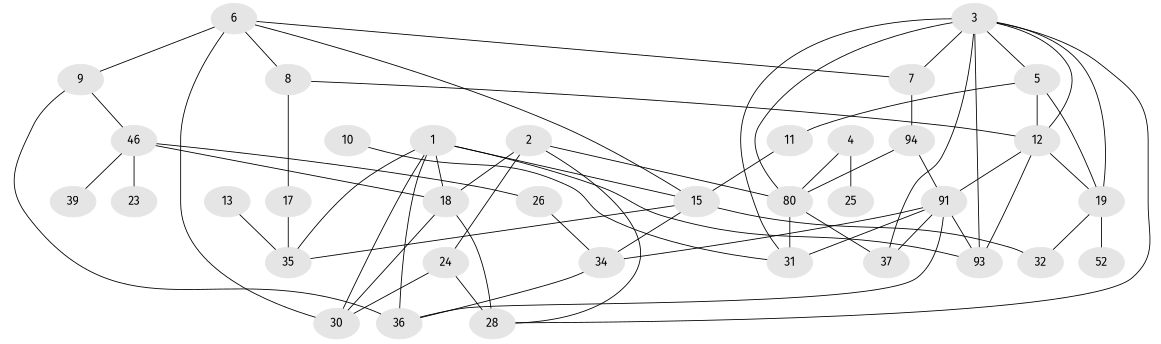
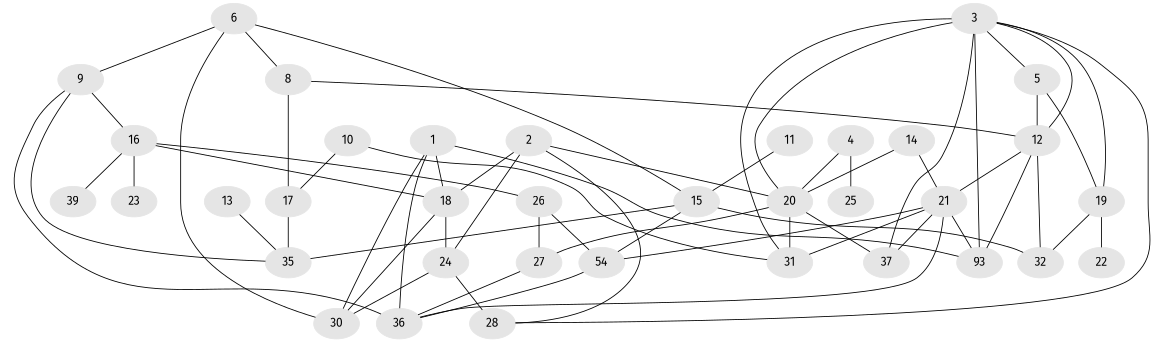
node "7": removed
edge "5" -- "11": removed
node "46": label "46" -> "16"
node "94": label "94" -> "14"
edge "10" -- "17": added
edge "12" -- "19": now "12" -- "32"
edge "1" -- "15": removed
edge "1" -- "35": now "9" -- "35"
node "80": label "80" -> "20"
node "91": label "91" -> "21"
edge "18" -- "28": now "18" -- "24"
node "27": added
node "34": label "34" -> "54"
node "52": label "52" -> "22"
